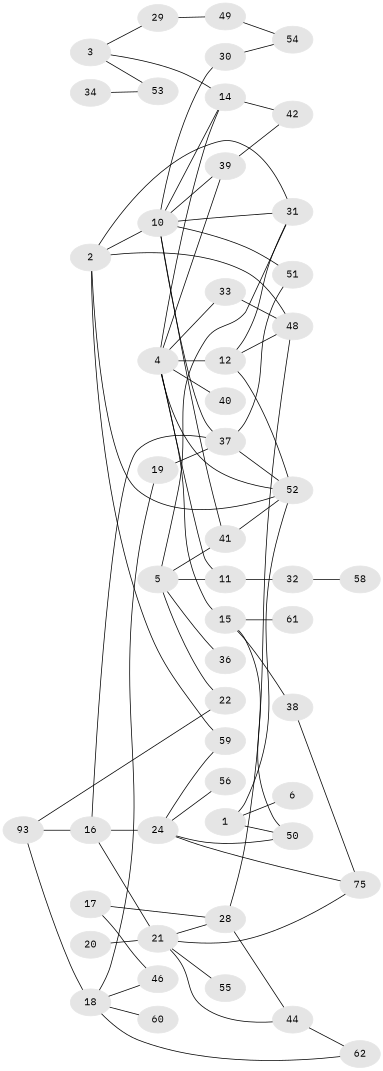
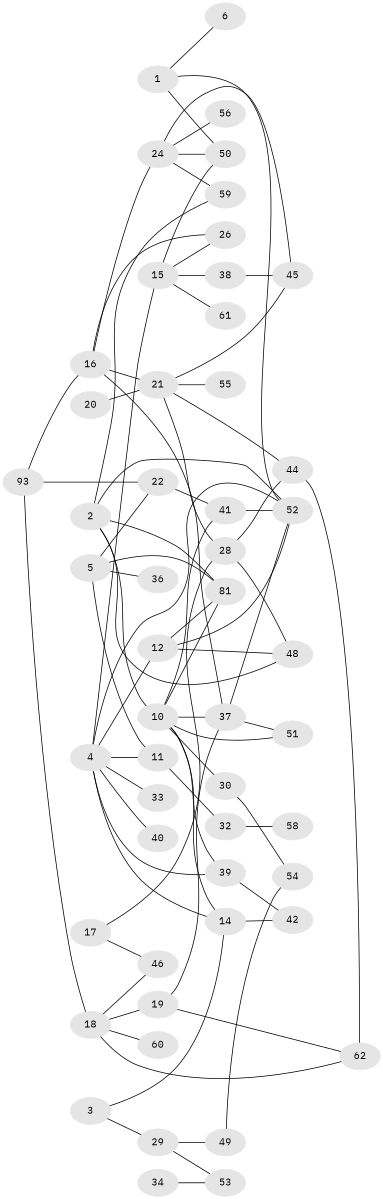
edge "3" -- "53": now "29" -- "53"
node "31": label "31" -> "81"
node "26": added
edge "33" -- "48": removed
edge "41" -- "5": now "41" -- "22"
node "75": label "75" -> "45"
edge "19" -- "62": added
